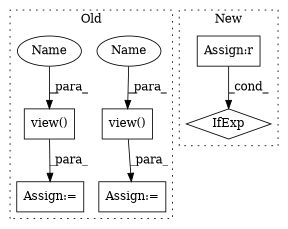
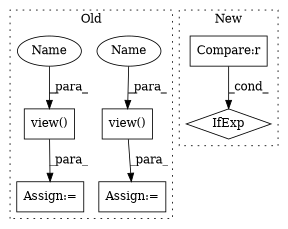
node "Assign:r": label "Assign:r" -> "Compare:r"
